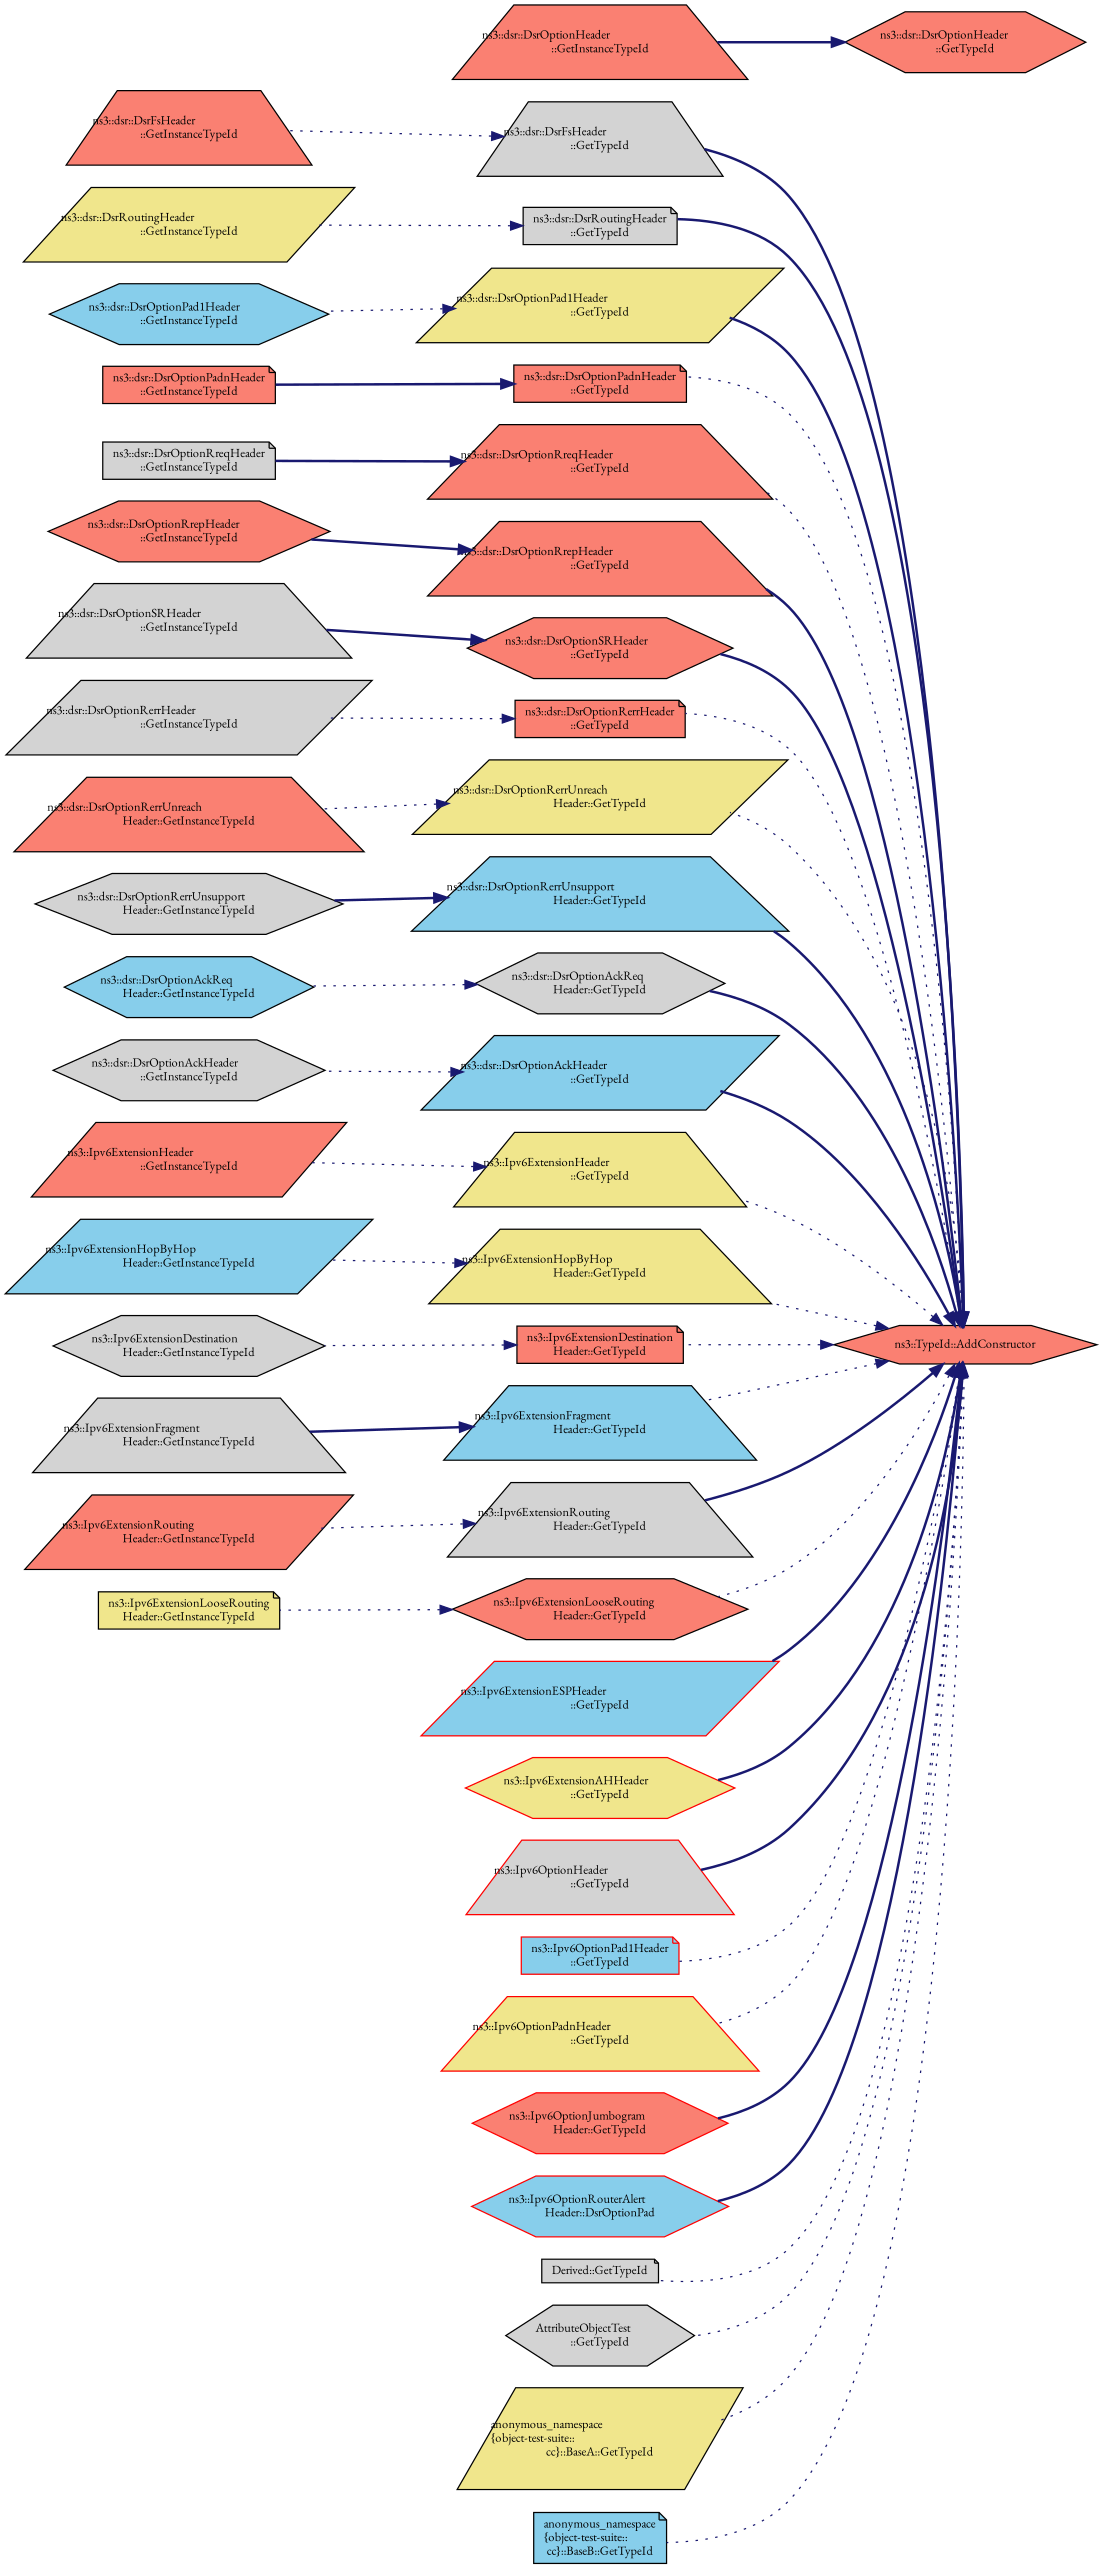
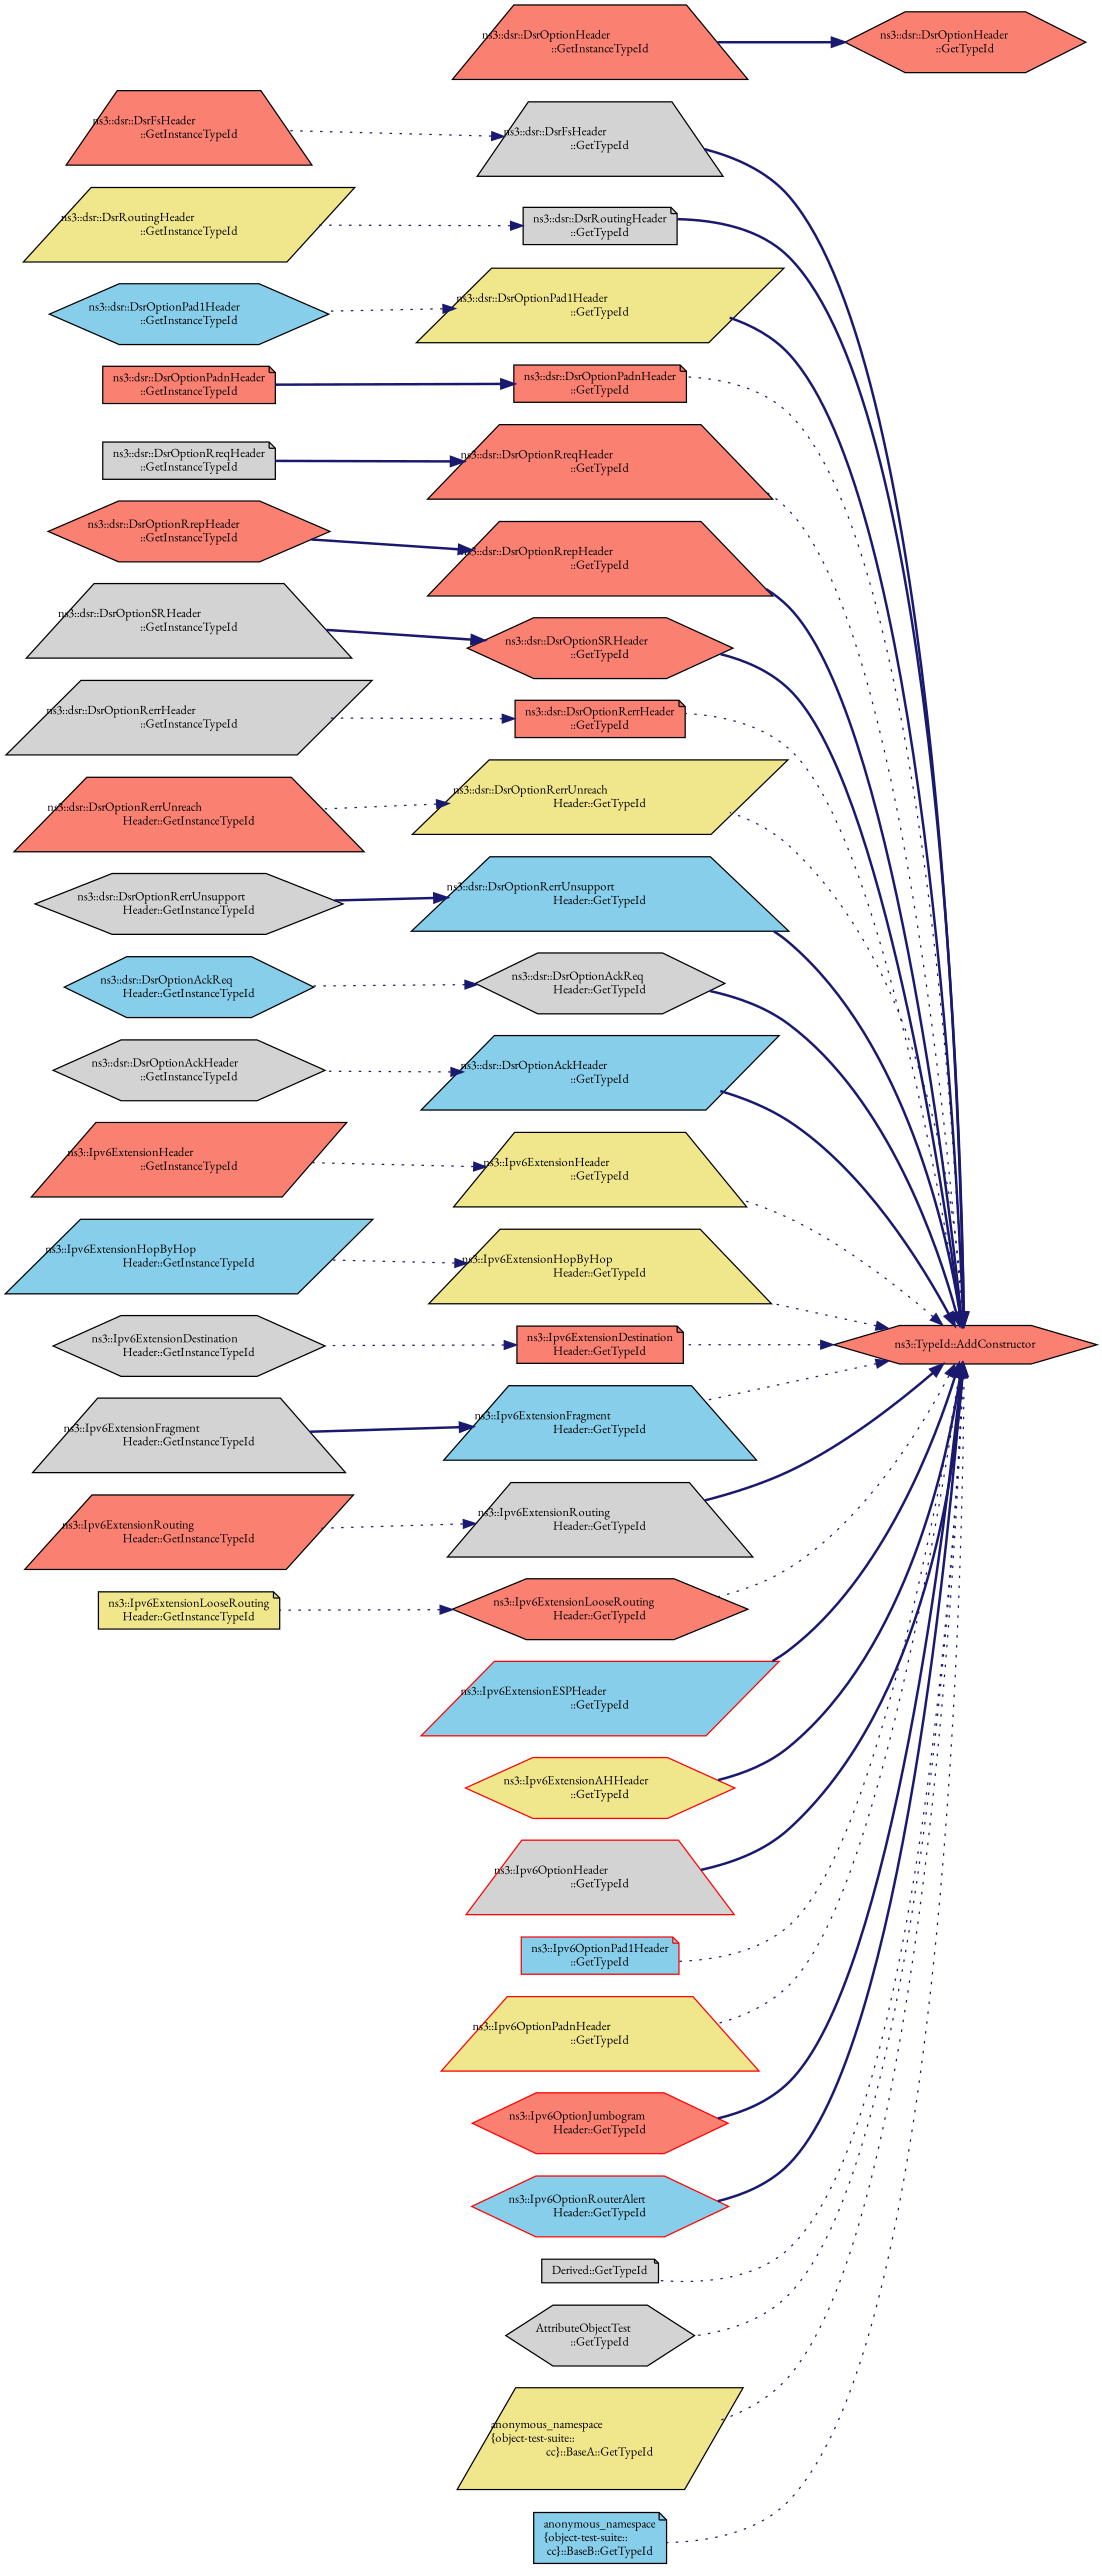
node "ns3::Ipv6OptionRouterAlert Header::DsrOptionPad": label "ns3::Ipv6OptionRouterAlert Header::DsrOptionPad" -> "ns3::Ipv6OptionRouterAlert Header::GetTypeId"
